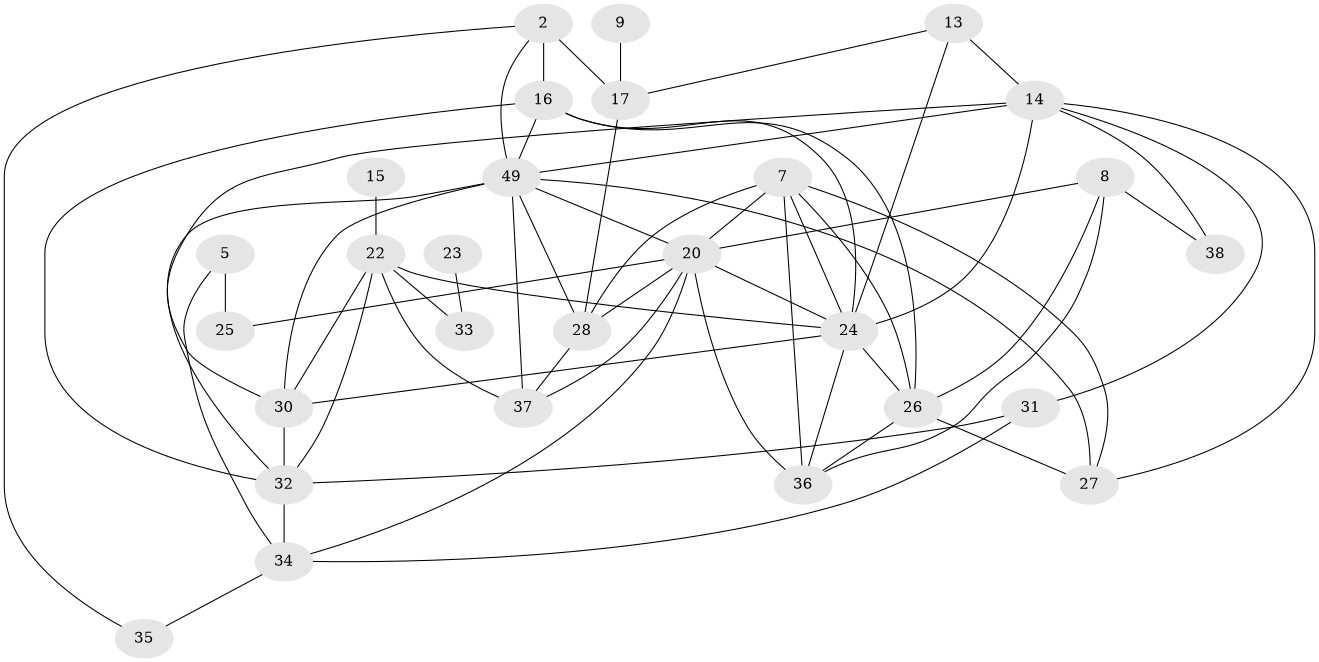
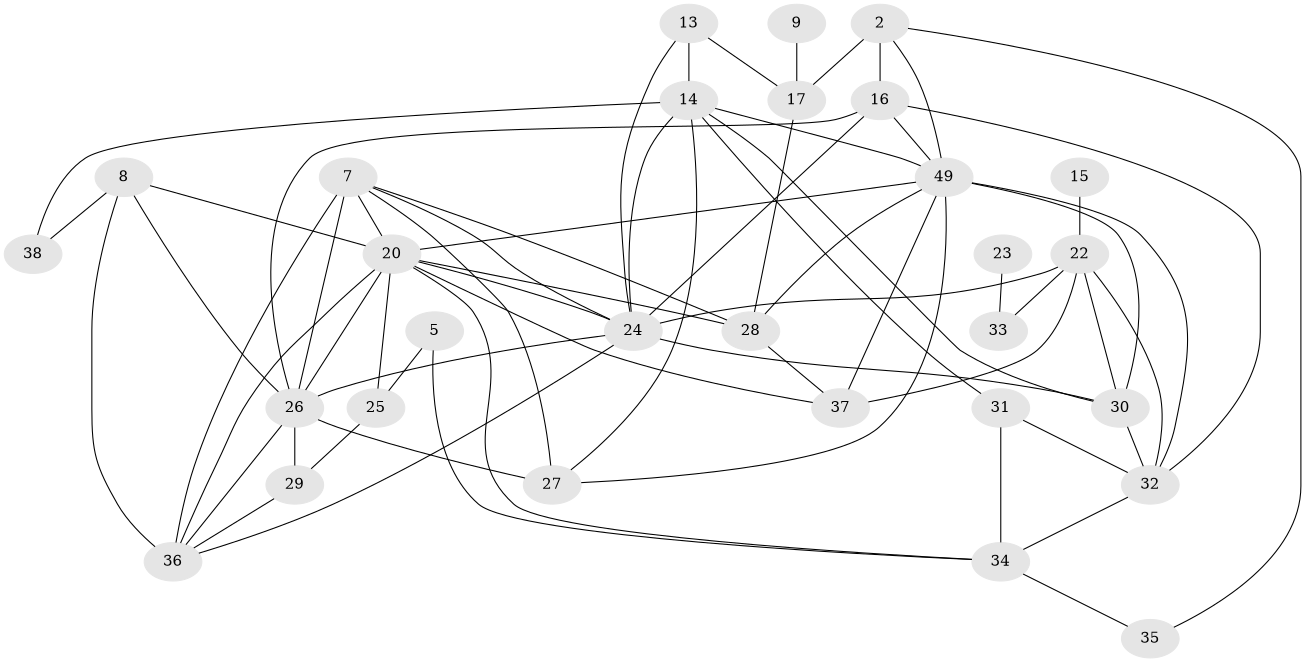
edge "20" -- "26": added
node "29": added
